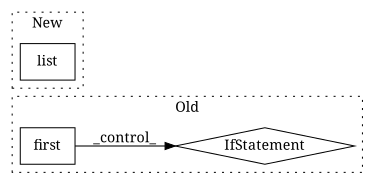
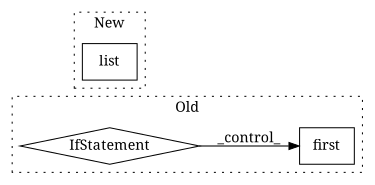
edge "first" -> "IfStatement": reversed
